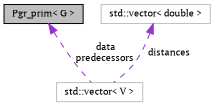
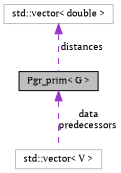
edge "std::vector< V >" -> "std::vector< double >": now "Pgr_prim< G >" -> "std::vector< double >"
